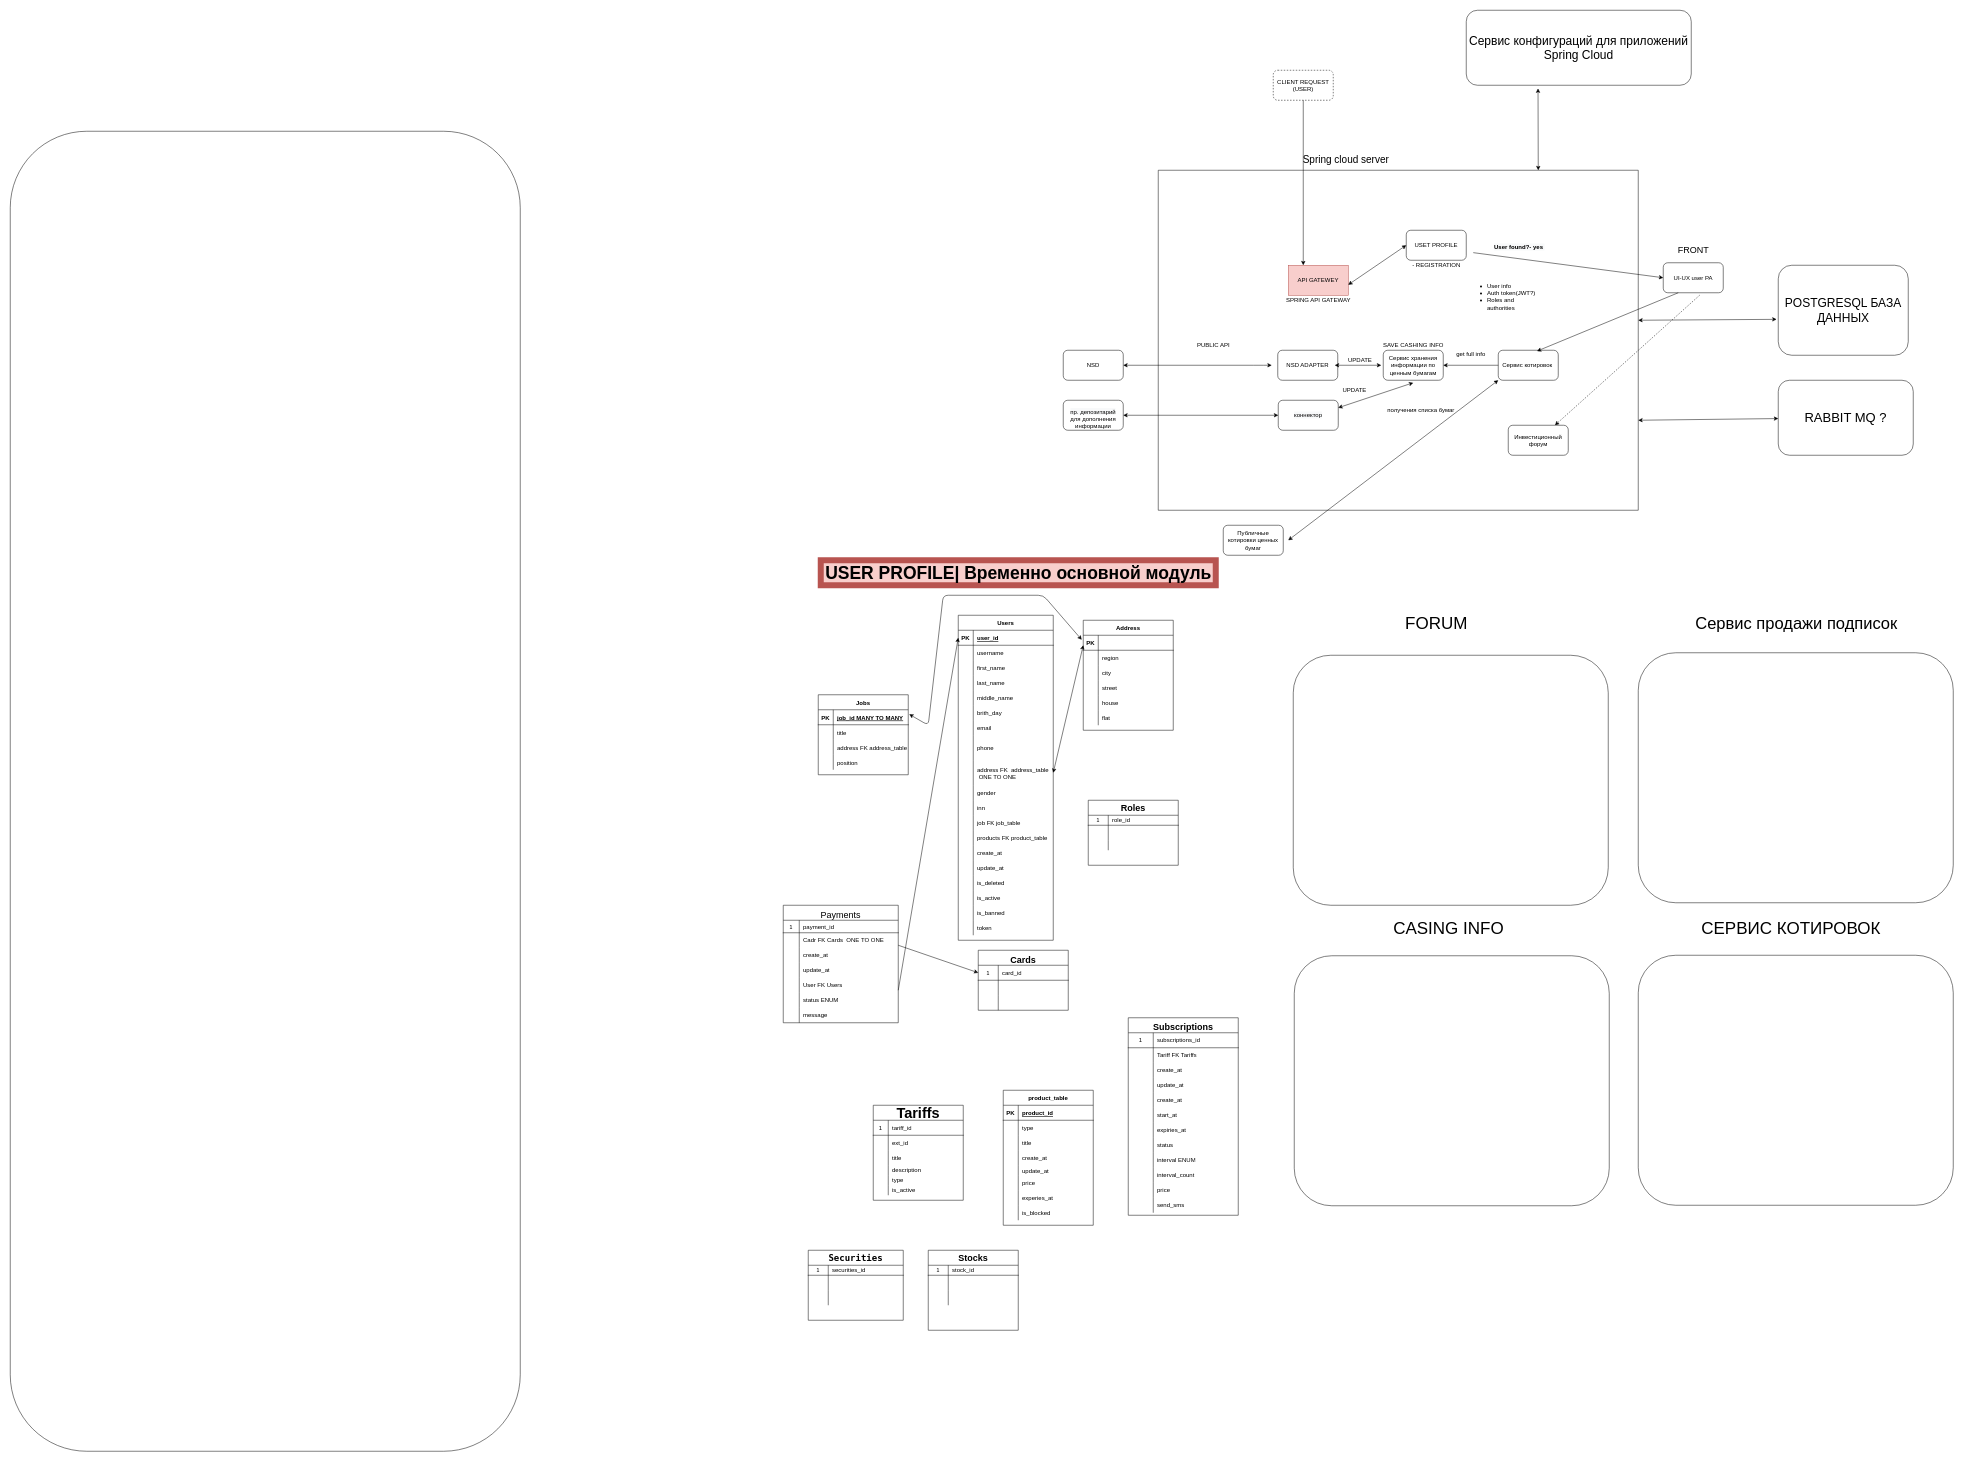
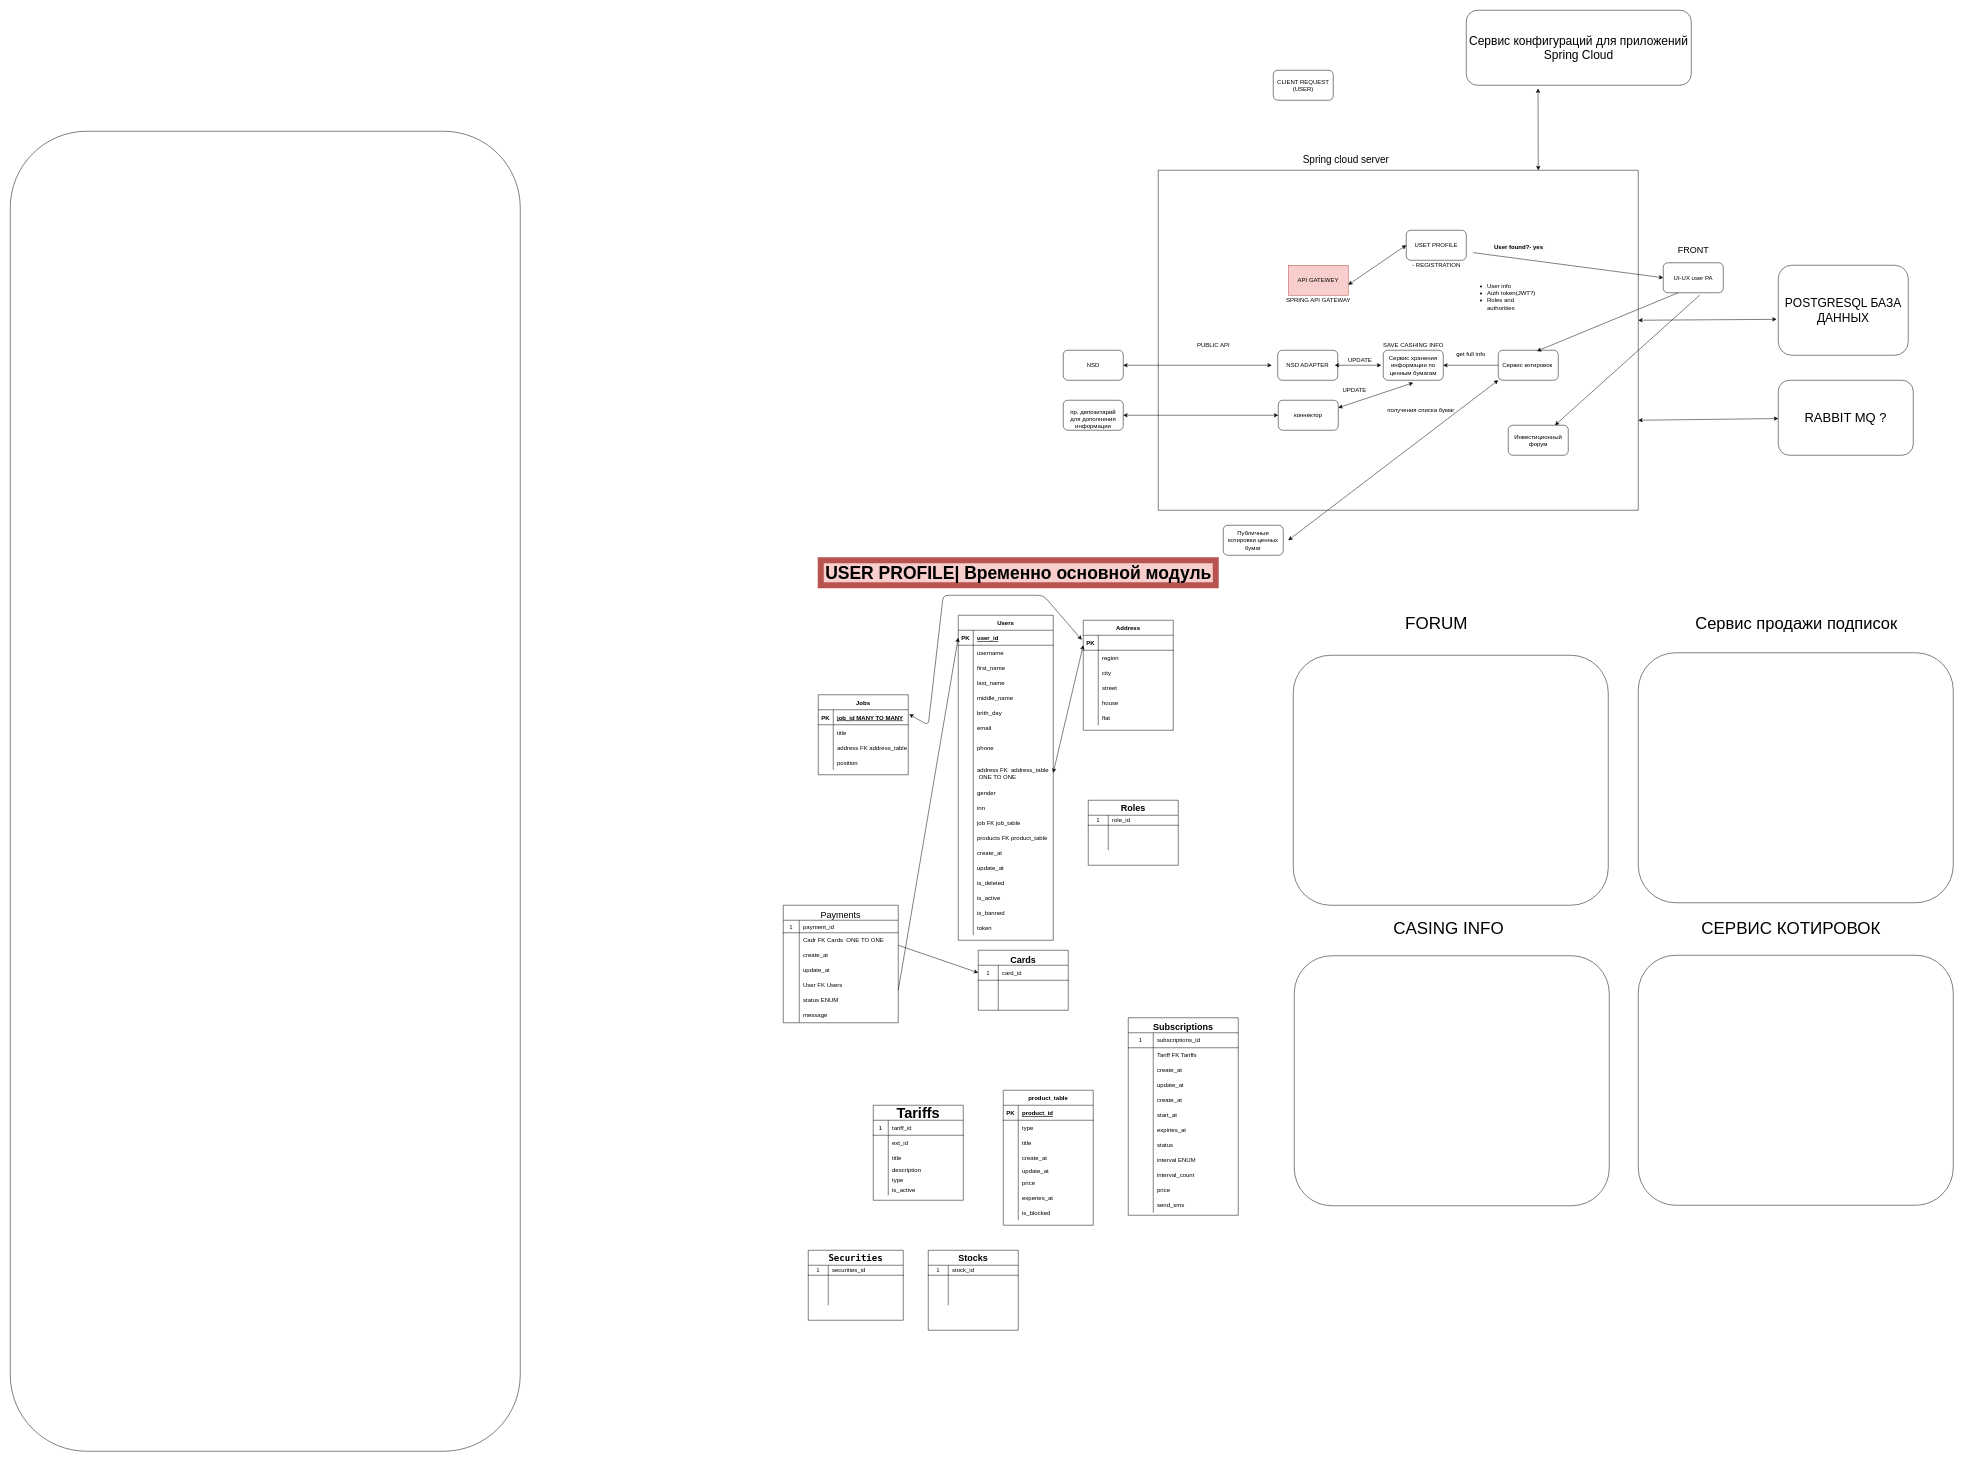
node "CLIENT REQUEST (USER)": style dashed -> solid
edge "CLIENT REQUEST (USER)" -> "API GATEWEY": removed
edge "UI-UX user PA" -> "Инвестиционный форум": style dashed -> solid
